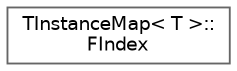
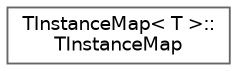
node "TInstanceMap< T >:: FIndex": label "TInstanceMap< T >:: FIndex" -> "TInstanceMap< T >:: TInstanceMap"
